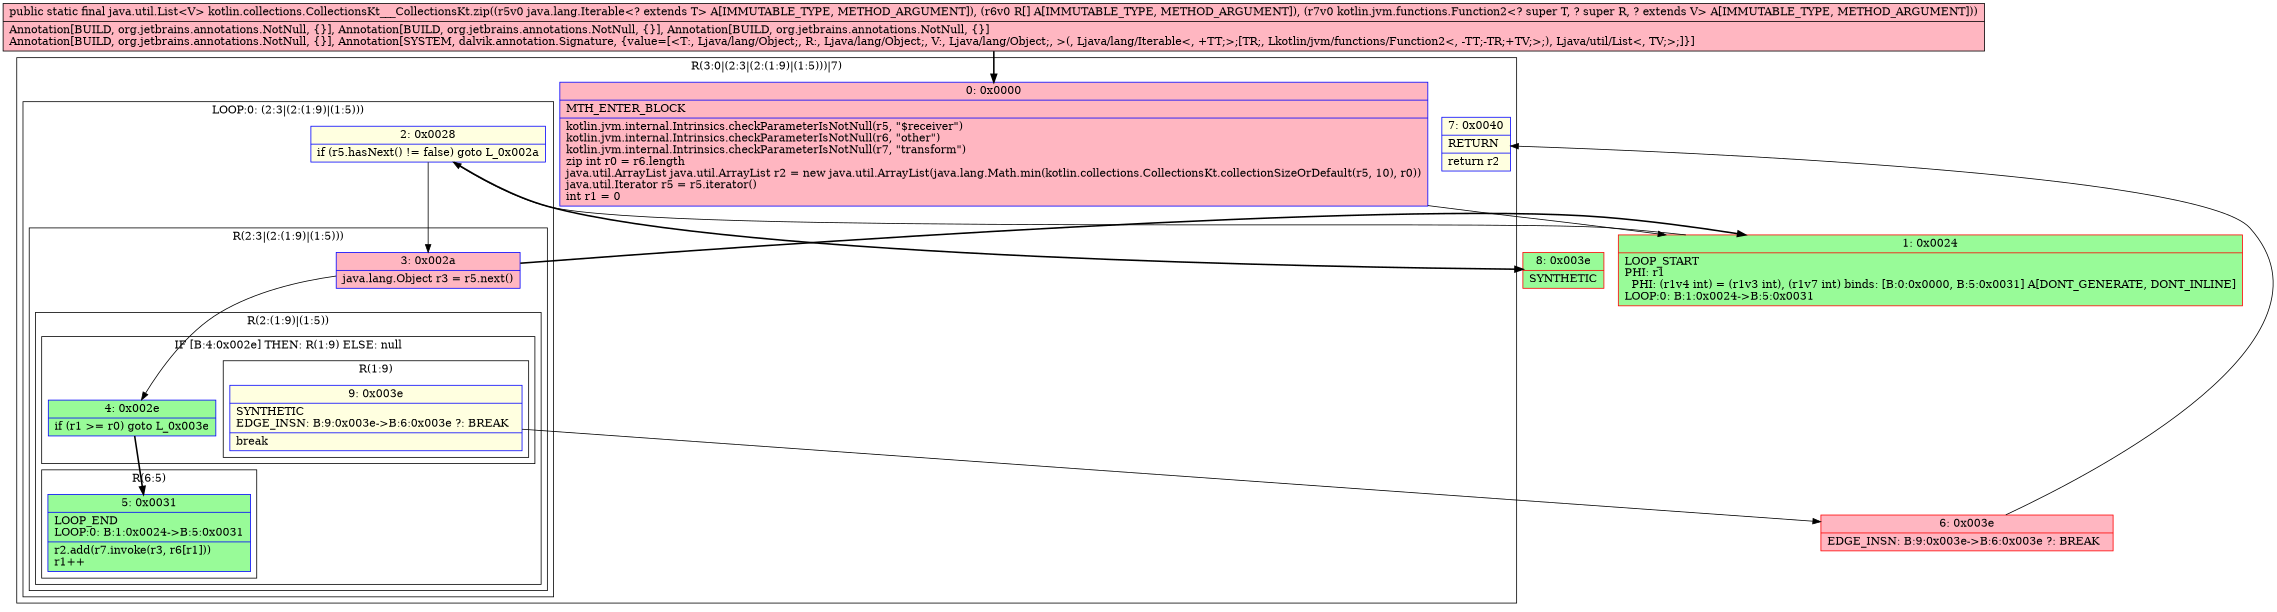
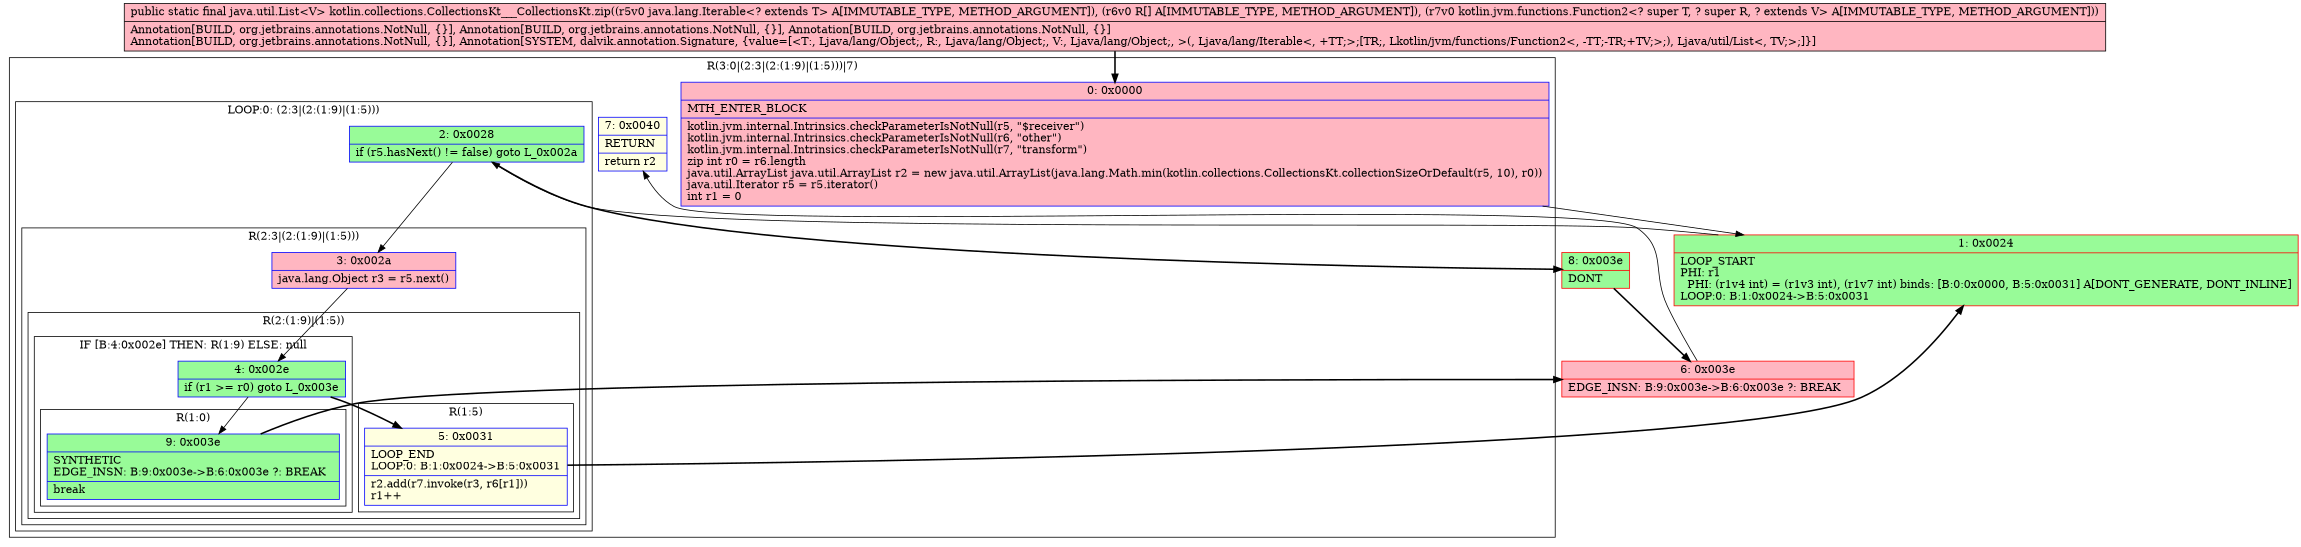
node "2: 0x0028": fillcolor lightyellow -> palegreen
edge "3: 0x002a" -> "1: 0x0024": now "5: 0x0031" -> "1: 0x0024"
node "8: 0x003e": text "SYNTHETIC" -> "DONT"
edge "8: 0x003e" -> "6: 0x003e": added
cluster "R(1:9)": label "R(1:9)" -> "R(1:0)"
edge "4: 0x002e" -> "9: 0x003e": added
node "9: 0x003e": fillcolor lightyellow -> palegreen
edge "9: 0x003e" -> "6: 0x003e": style solid -> bold
cluster "R(6:5)": label "R(6:5)" -> "R(1:5)"
node "5: 0x0031": fillcolor palegreen -> lightyellow
